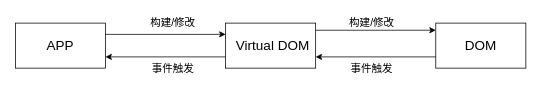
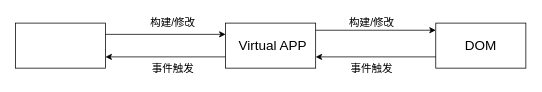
node "APP": removed
node "Virtual DOM": label "Virtual DOM" -> "Virtual APP"
